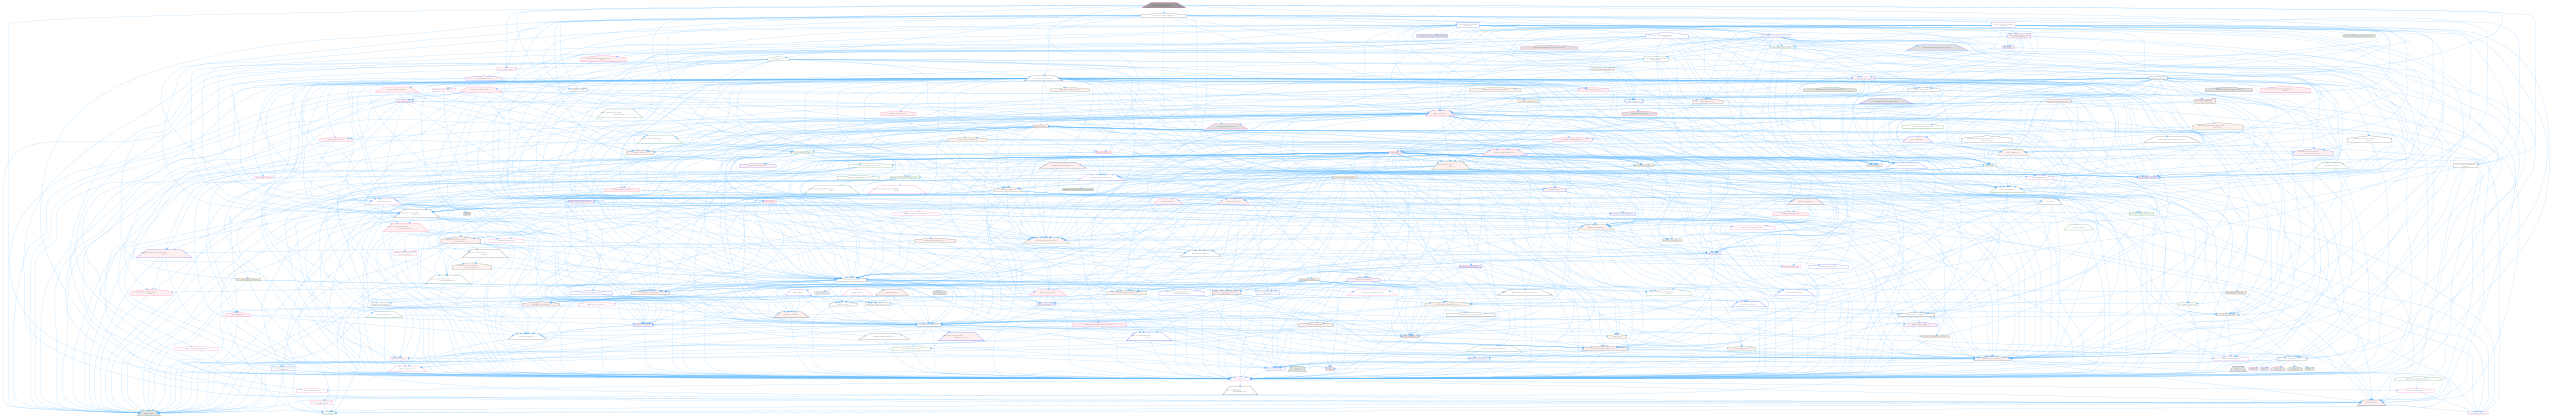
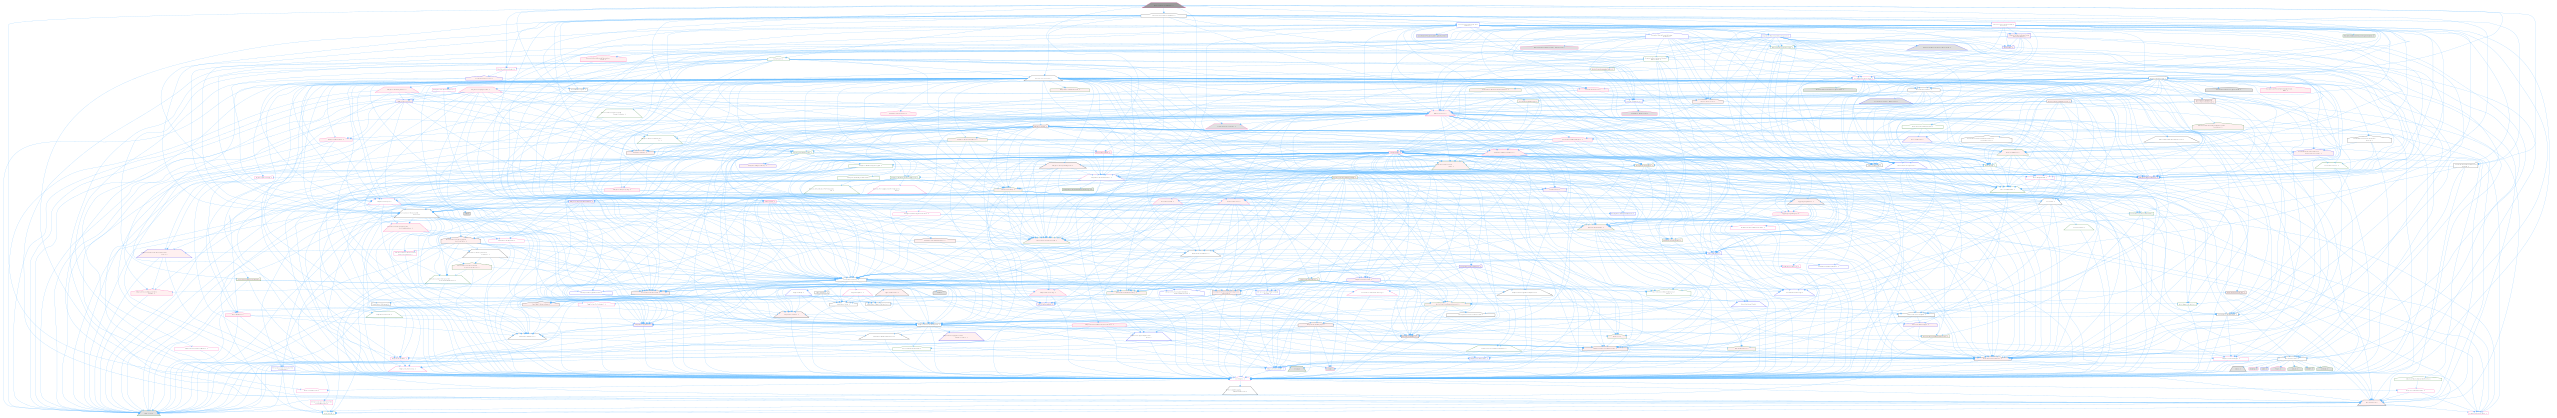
node "stdlib.h": added
